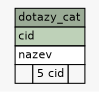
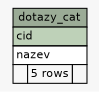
node "dotazy_cat": text "5 cid" -> "5 rows"
